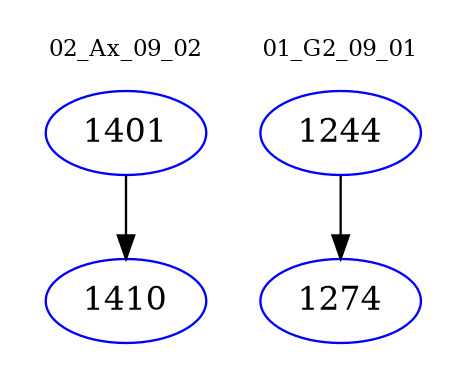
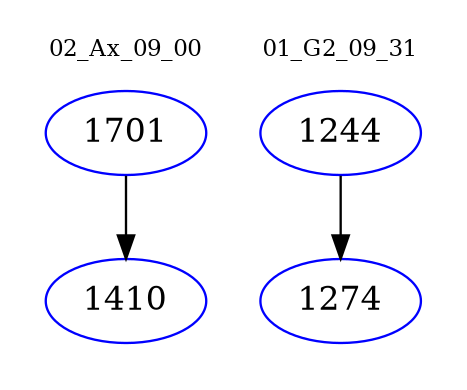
cluster "02_Ax_09_02": label "02_Ax_09_02" -> "02_Ax_09_00"
cluster "01_G2_09_01": label "01_G2_09_01" -> "01_G2_09_31"
node "1401": label "1401" -> "1701"
